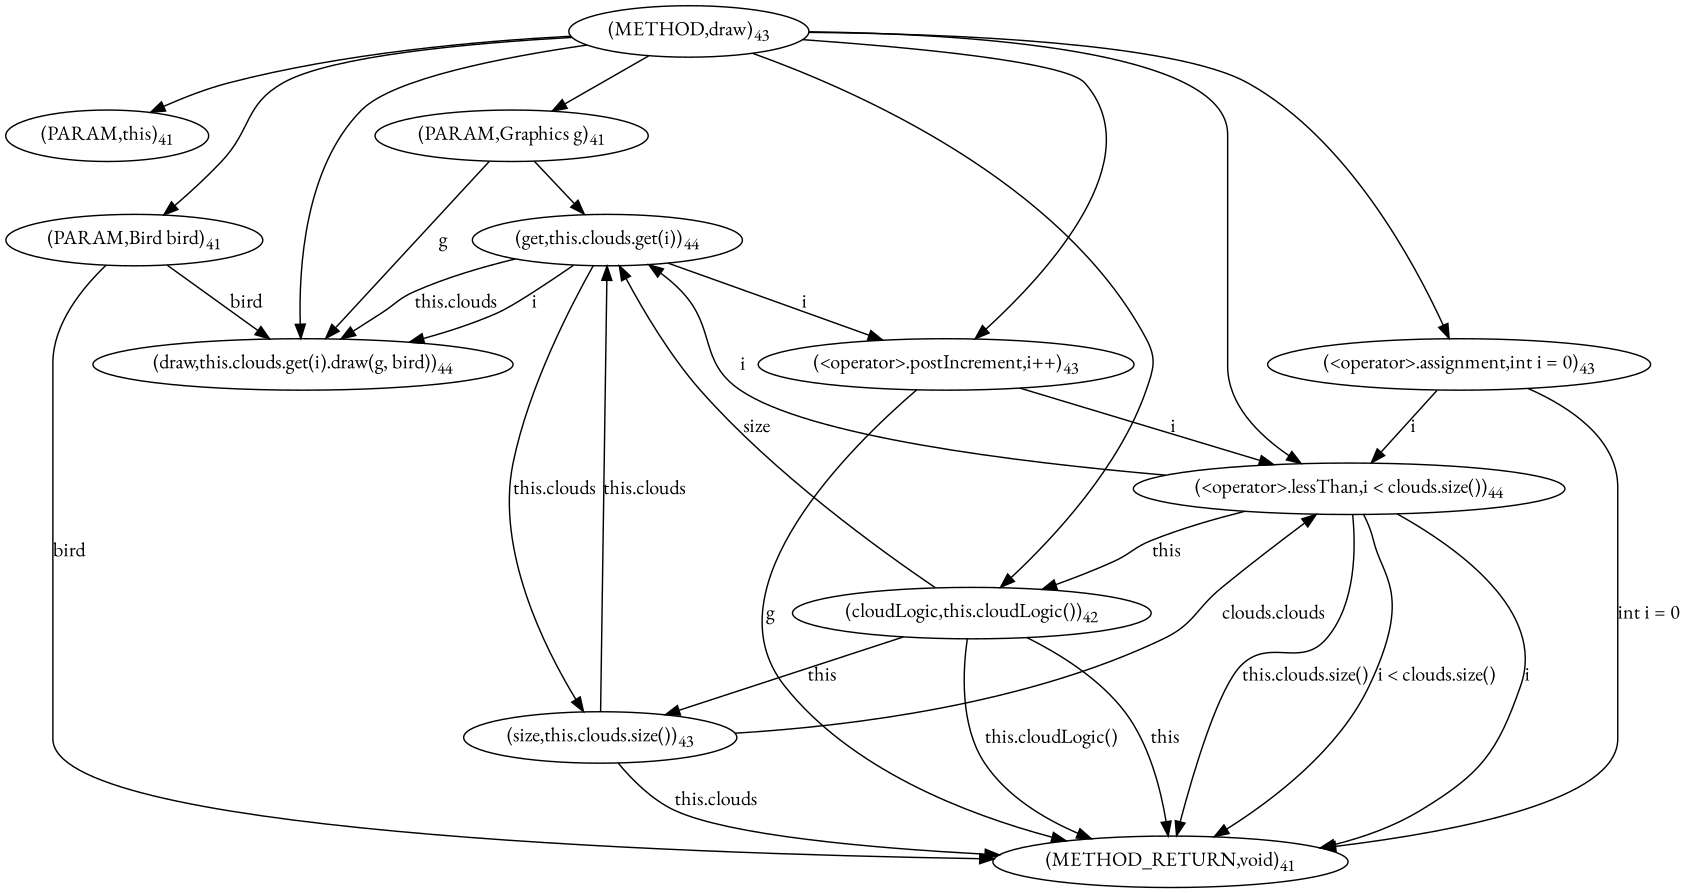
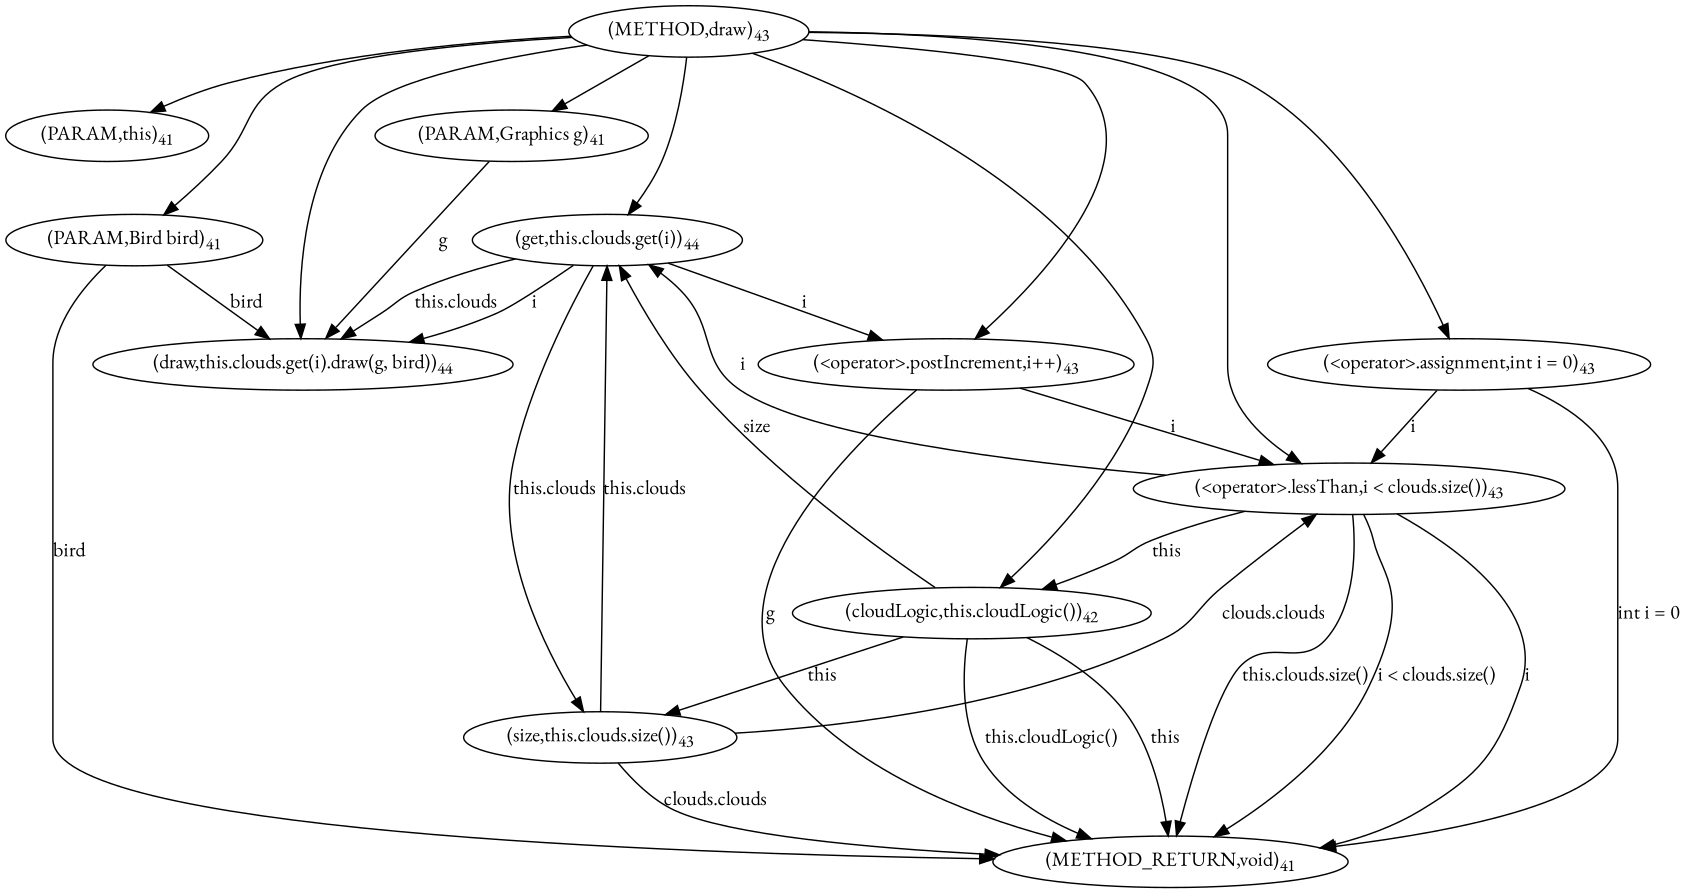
edge "(PARAM,Graphics g)" -> "(get,this.clouds.get(i))": now "(METHOD,draw)" -> "(get,this.clouds.get(i))"
node "(<operator>.lessThan,i < clouds.size())": text "44" -> "43"
edge "(size,this.clouds.size())" -> "(METHOD_RETURN,void)": label "this.clouds" -> "clouds.clouds"
